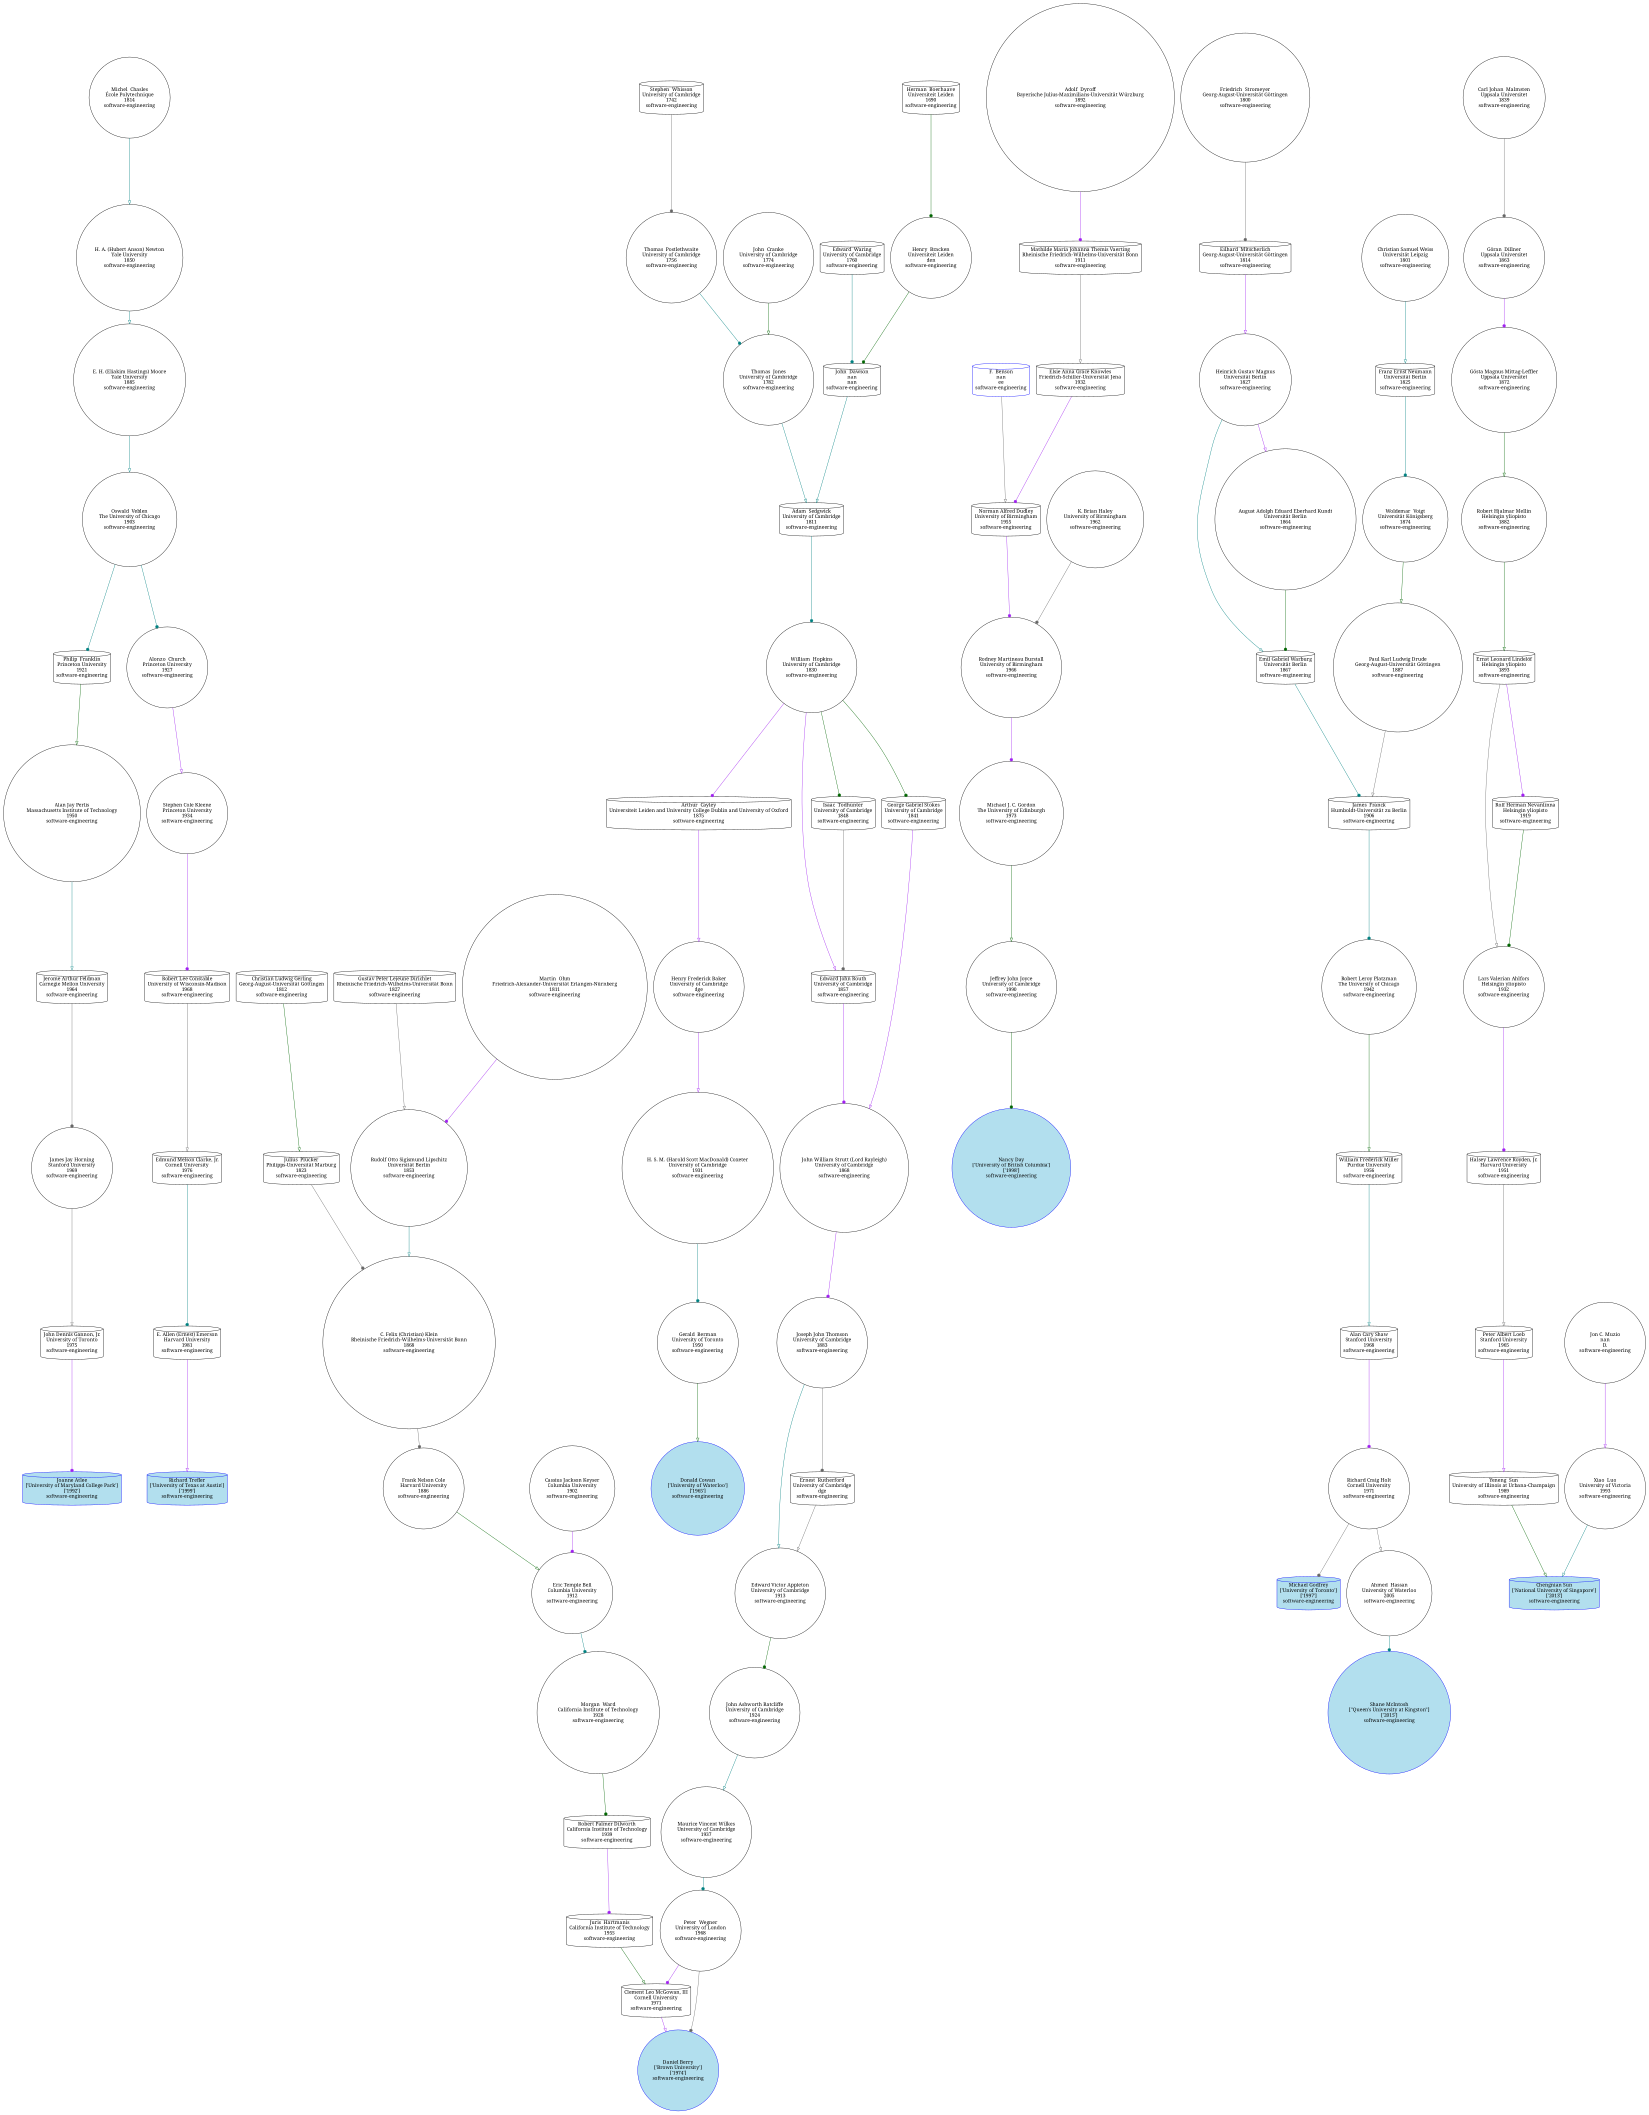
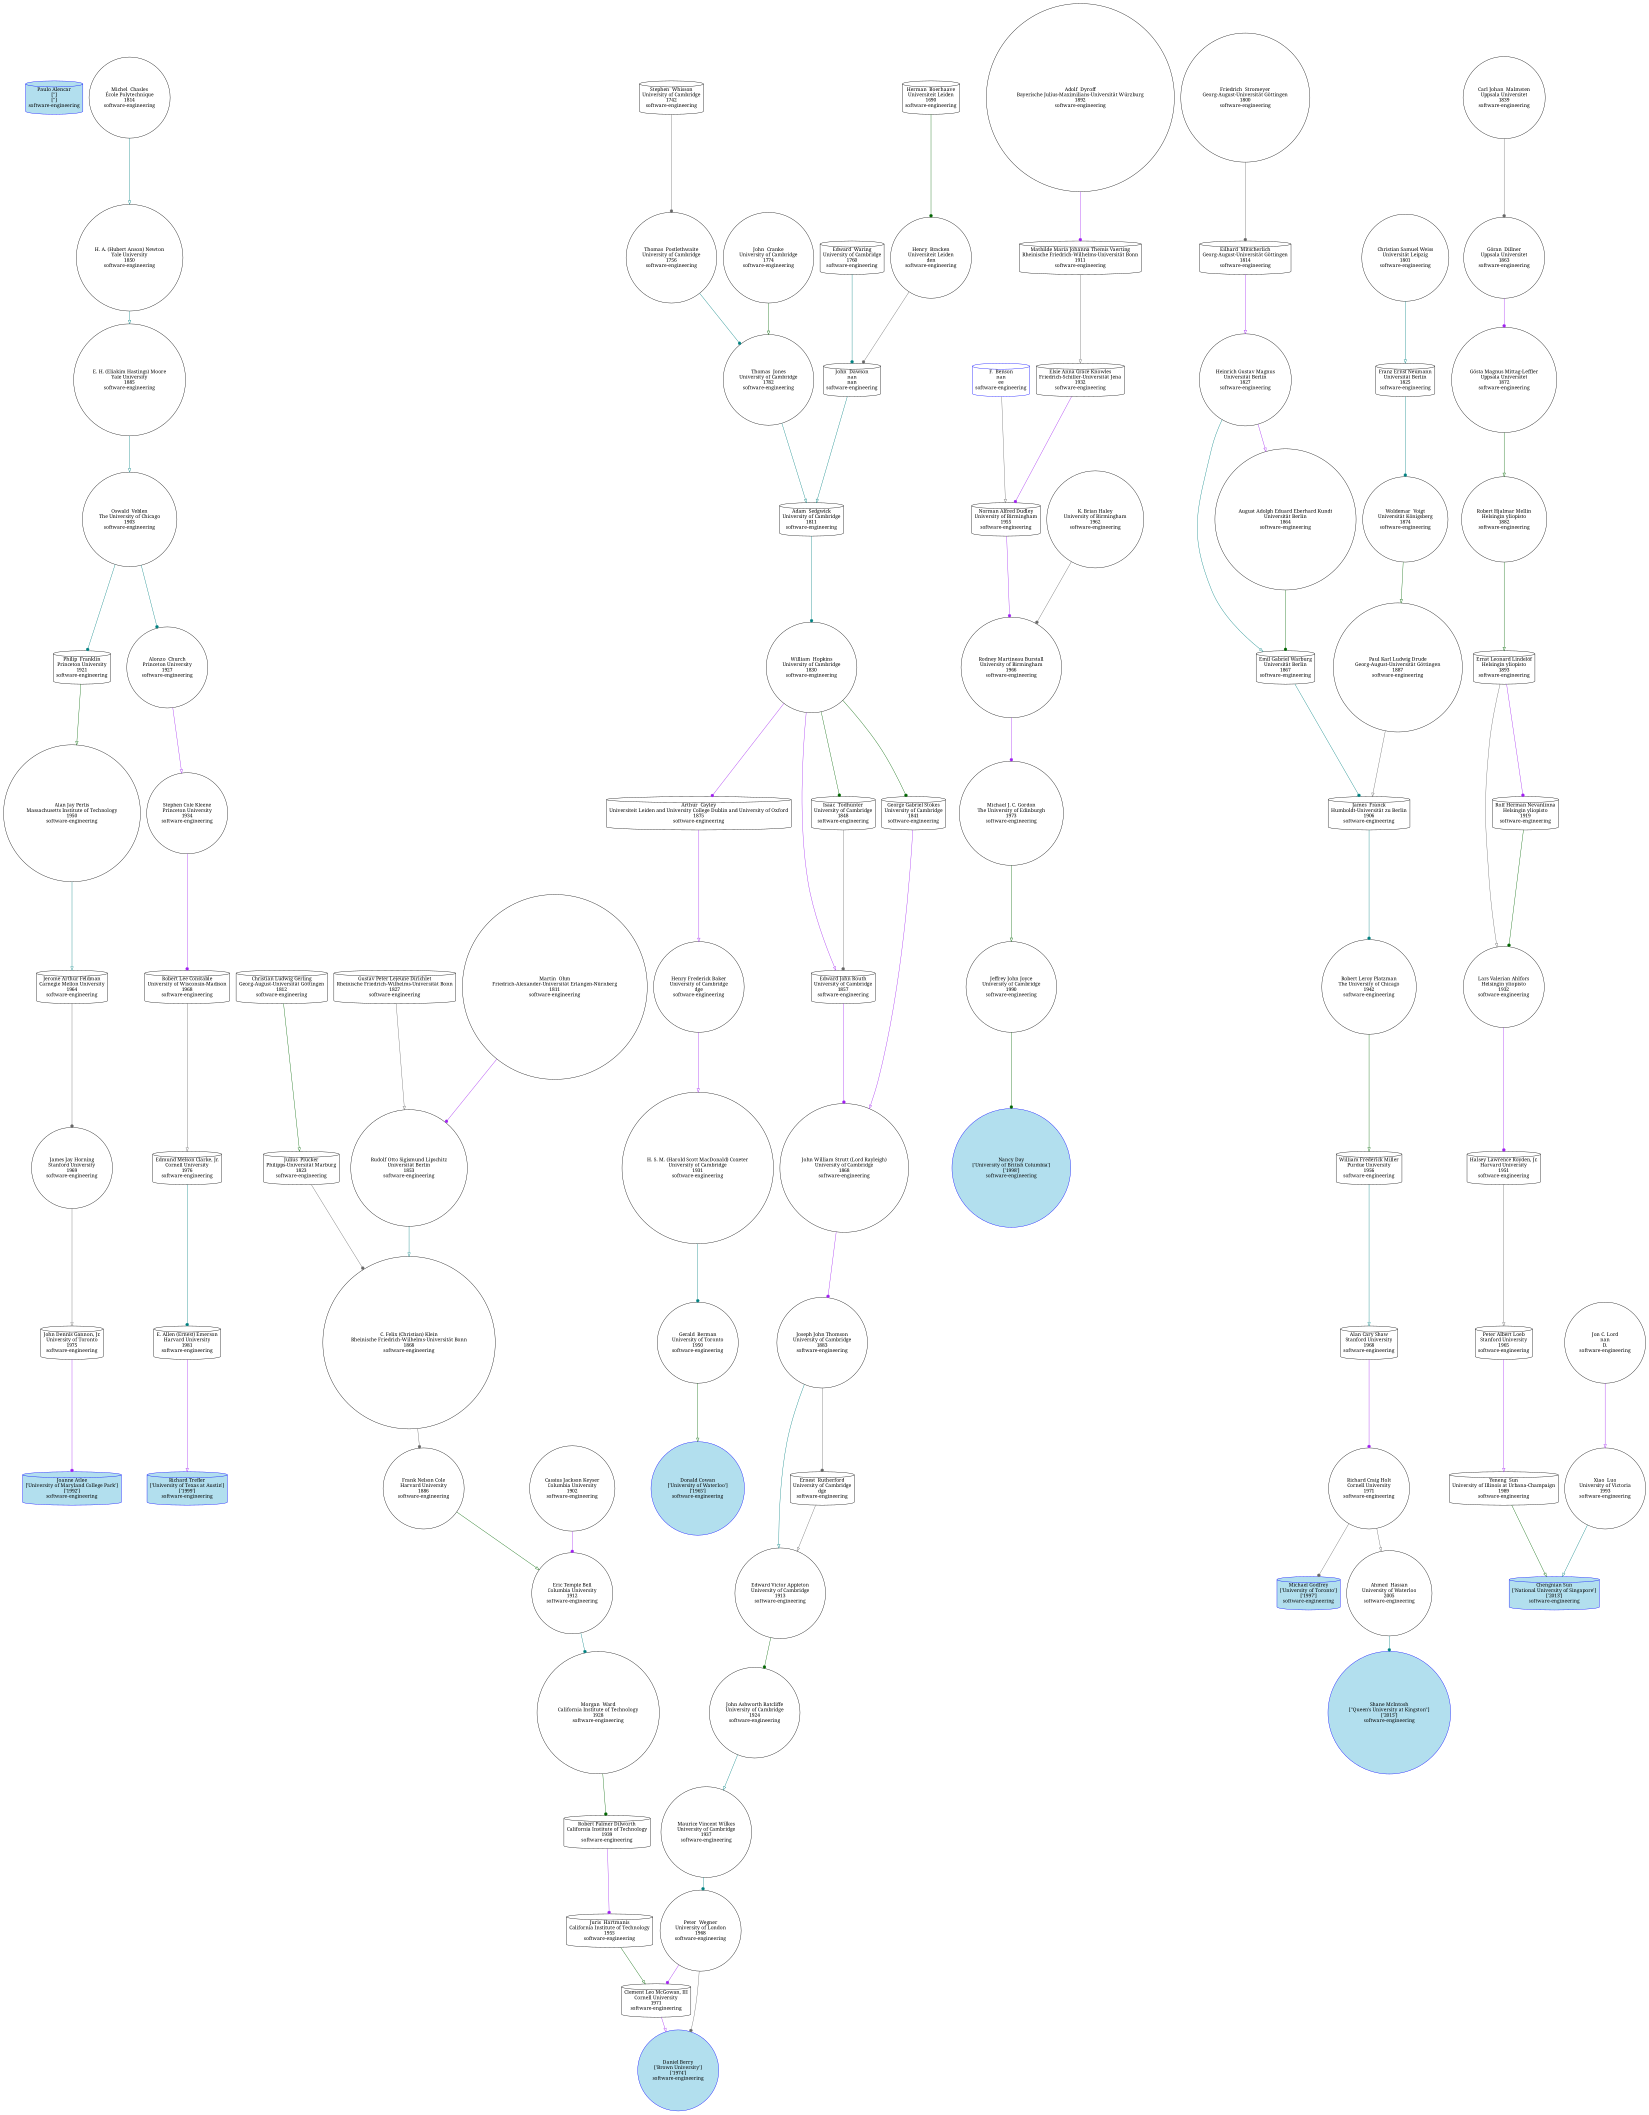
node "Paulo Alencar [''] [''] software-engineering": added
edge "Henry  Bracken Universiteit Leiden den software-engineering" -> "John  Dawson nan nan software-engineering": color darkgreen -> gray40
node "Jon C. Muzio nan D. software-engineering": label "Jon C. Muzio nan D. software-engineering" -> "Jon C. Lord nan D. software-engineering"
